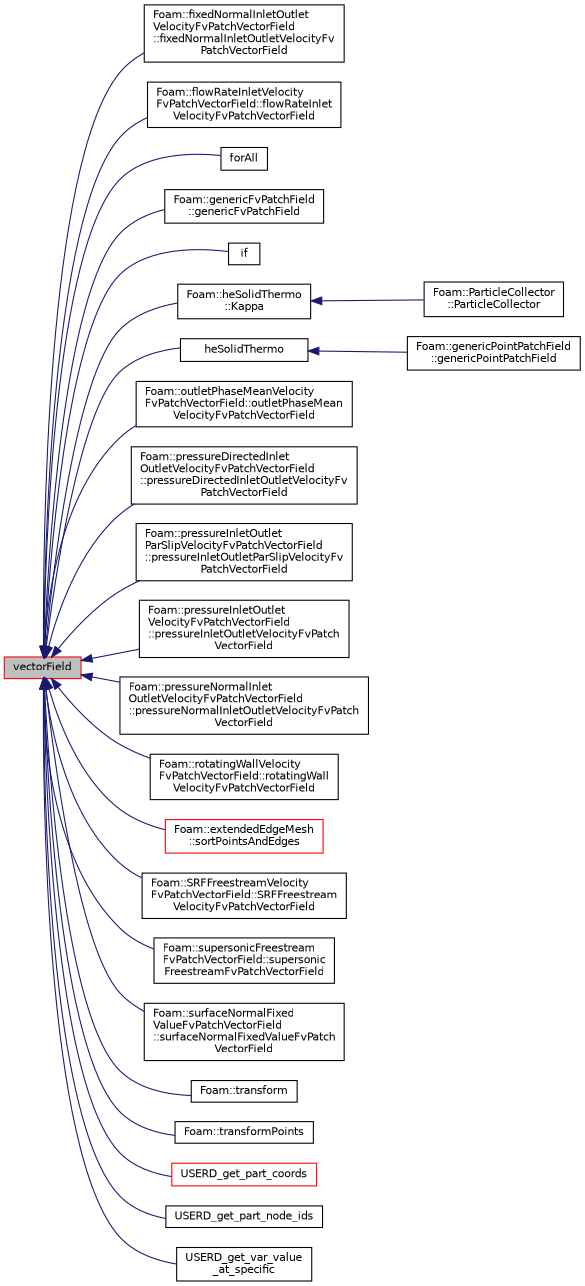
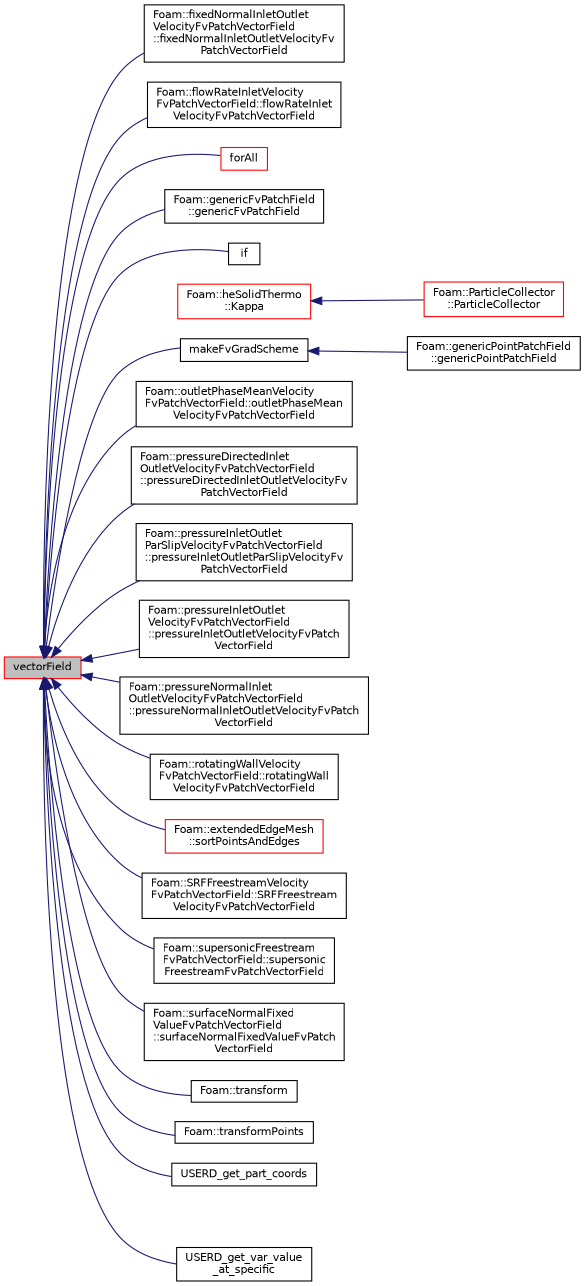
node "forAll": color black -> red
node "Foam::ParticleCollector ::ParticleCollector": color black -> red
node "Foam::heSolidThermo ::Kappa": color black -> red
node "heSolidThermo": label "heSolidThermo" -> "makeFvGradScheme"
edge "Foam::heSolidThermo ::Kappa" -> "vectorField": removed
node "USERD_get_part_coords": color red -> black
node "USERD_get_part_node_ids": removed
